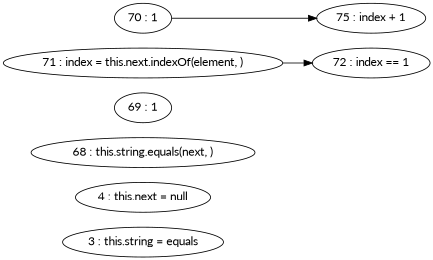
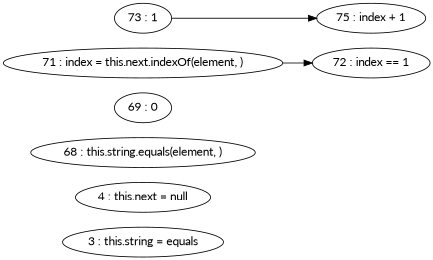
node "70 : 1": label "70 : 1" -> "73 : 1"
node "69 : 1": label "69 : 1" -> "69 : 0"
node "68 : this.string.equals(next, )": label "68 : this.string.equals(next, )" -> "68 : this.string.equals(element, )"
